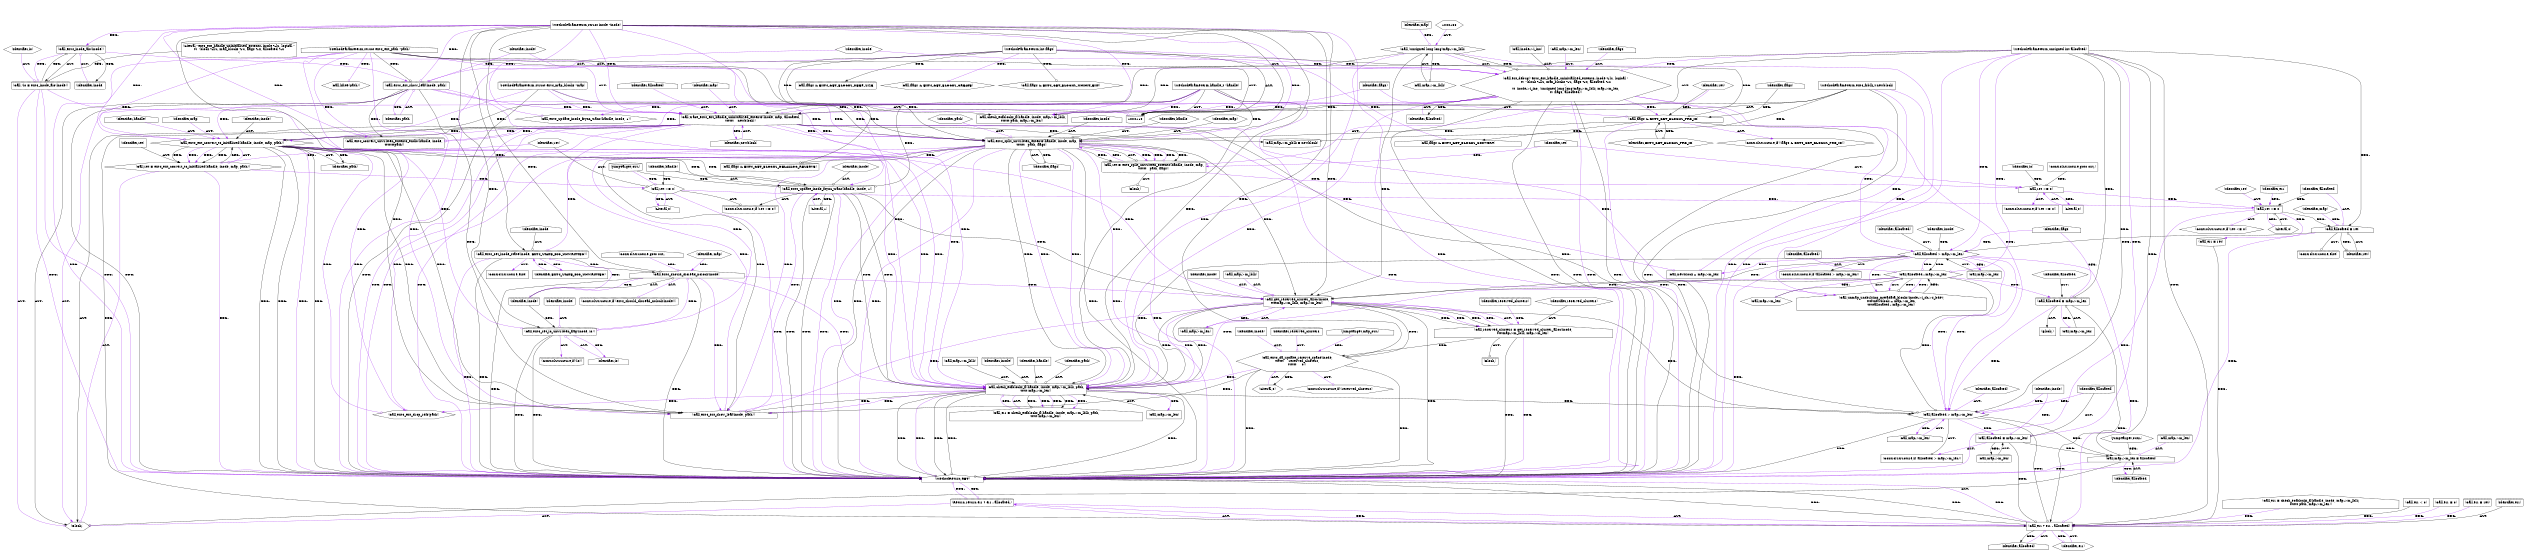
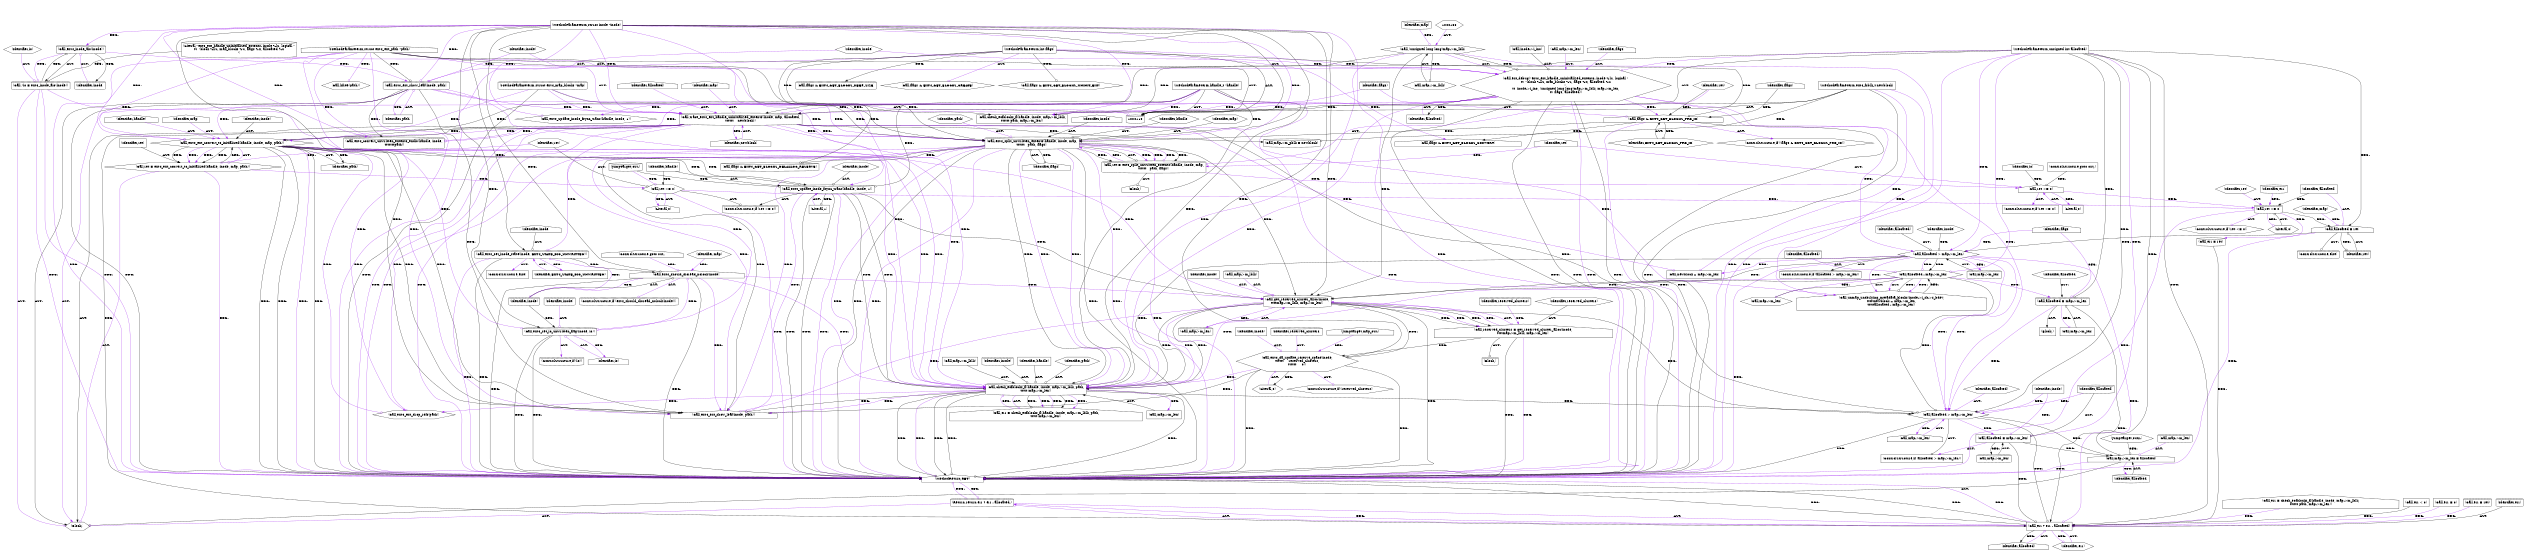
edge "(MethodParameterIn,int flags)" -> "(Call,flags & EXT4_GET_BLOCKS_CONVERT)": arrowhead odot -> normal
edge "(MethodParameterIn,int flags)" -> "(Call,flags & EXT4_GET_BLOCKS_CREATE)": label "DDG: " -> "AST: "
edge "(Identifier,EXT4_STATE_DIO_UNWRITTEN)" -> "(Call,ext4_set_inode_state(inode, EXT4_STATE_DIO_UNWRITTEN))": label "DDG: " -> "AST: "
